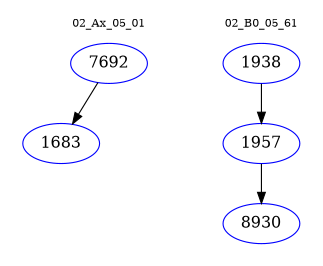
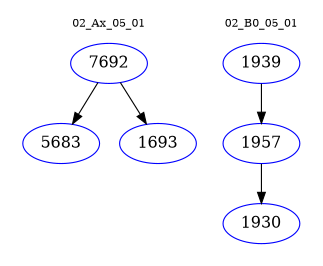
cluster "02_B0_05_61": label "02_B0_05_61" -> "02_B0_05_01"
node "1938": label "1938" -> "1939"
node "1683": label "1683" -> "5683"
node "1693": added
node "8930": label "8930" -> "1930"
